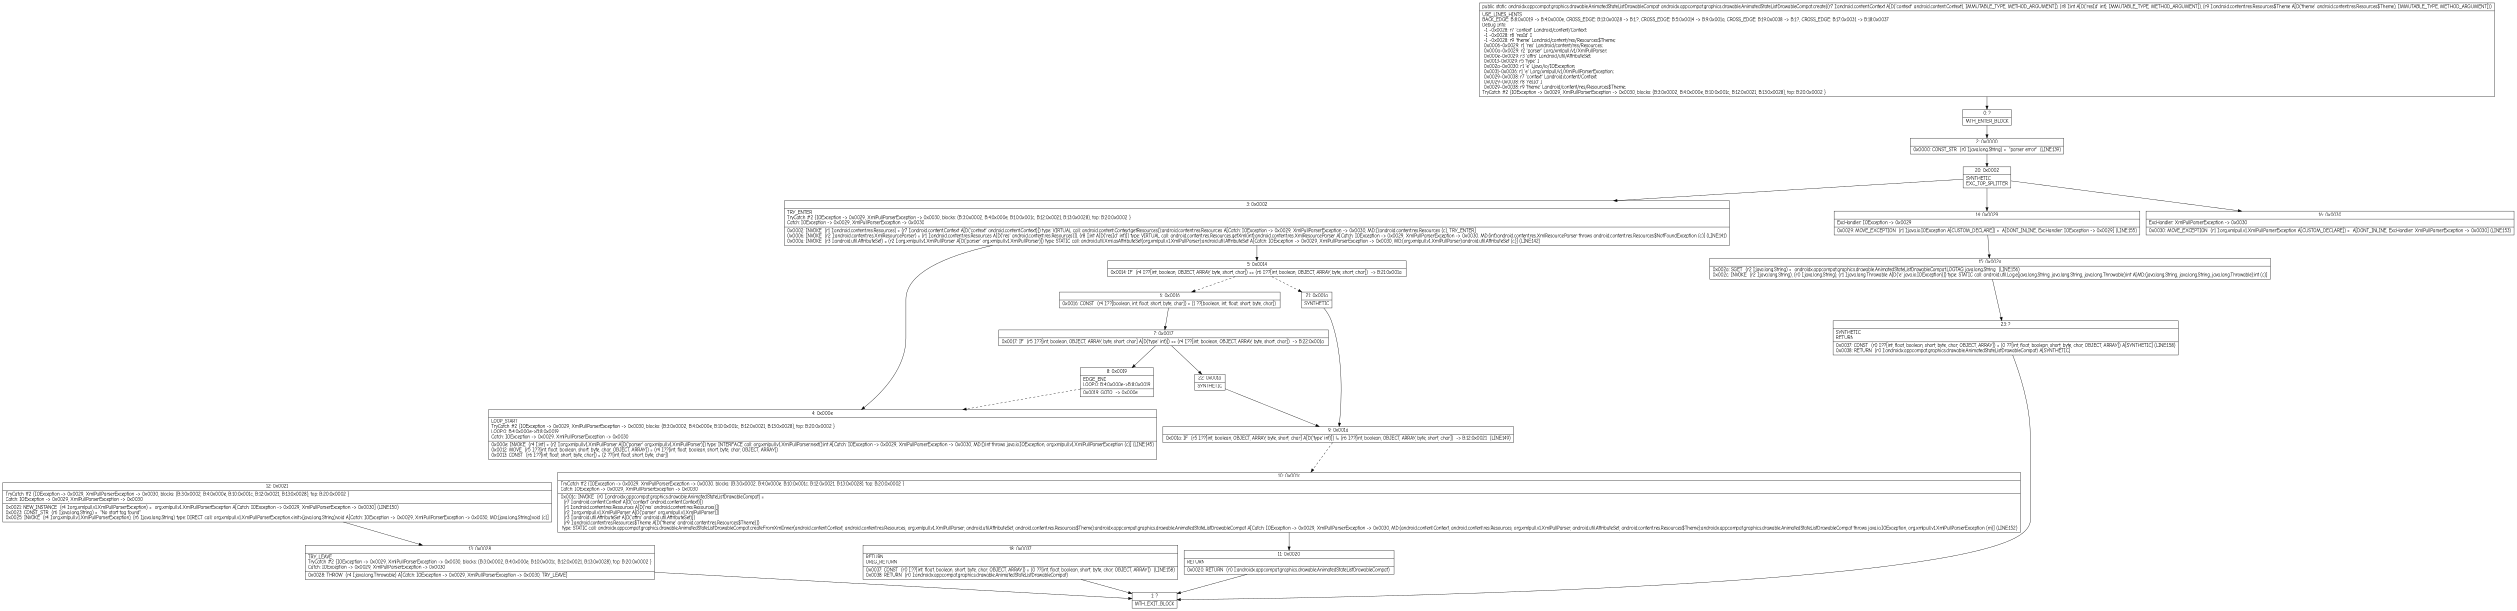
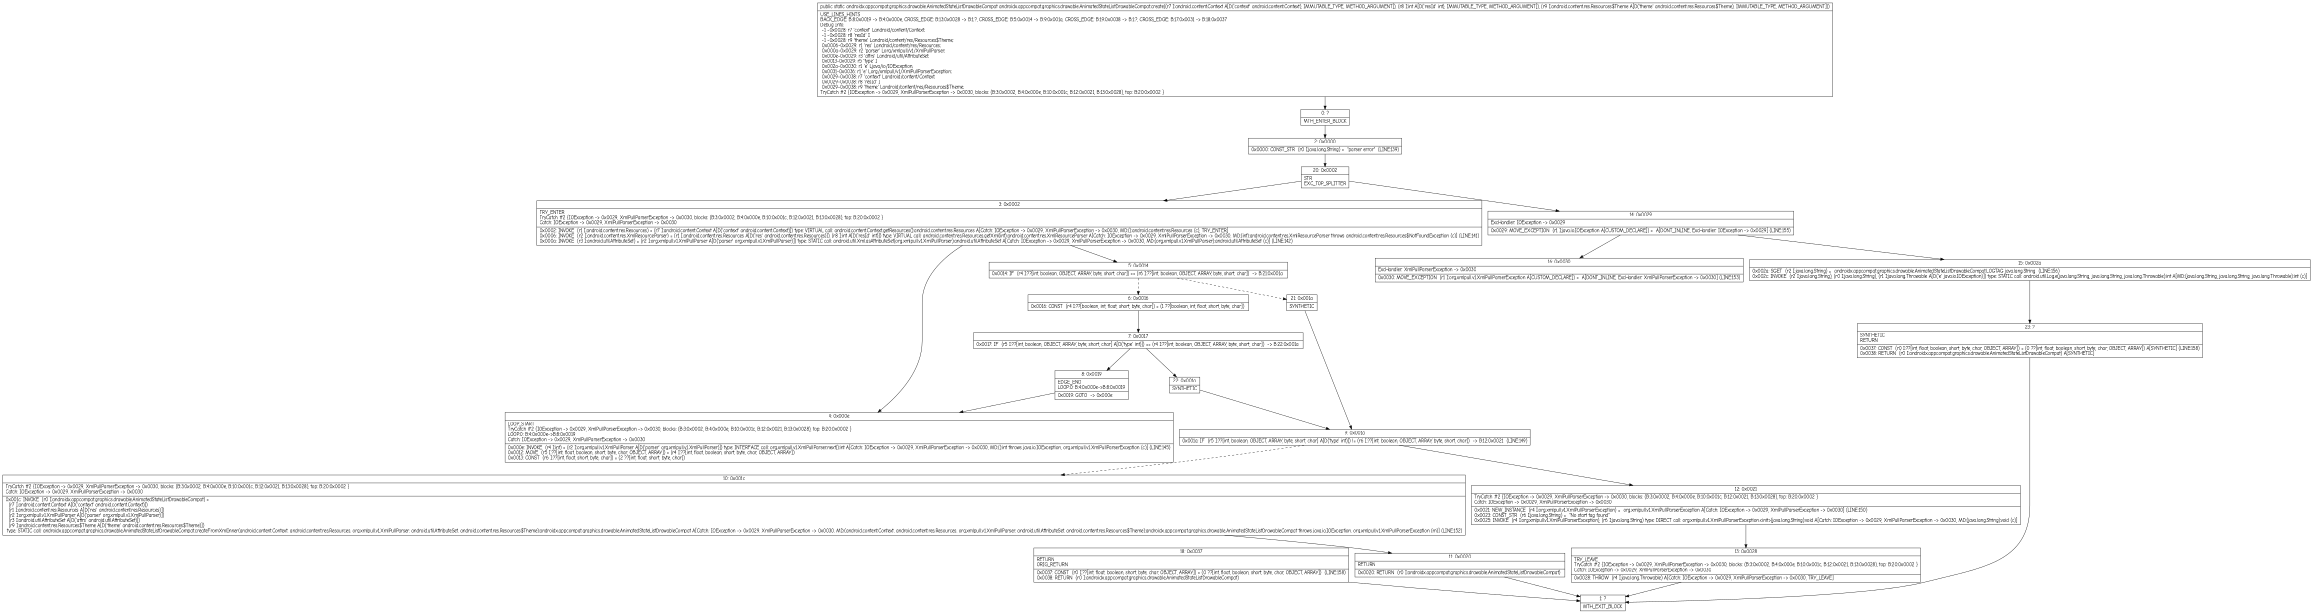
node "20: 0x0002": text "SYNTHETIC" -> "STR"
edge "20: 0x0002" -> "16: 0x0030": now "14: 0x0029" -> "16: 0x0030"
edge "8: 0x0019" -> "4: 0x000e": style dashed -> solid
edge "9: 0x001a" -> "12: 0x0021": added
